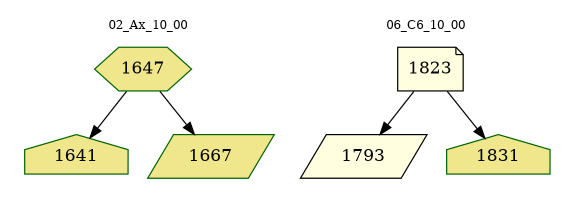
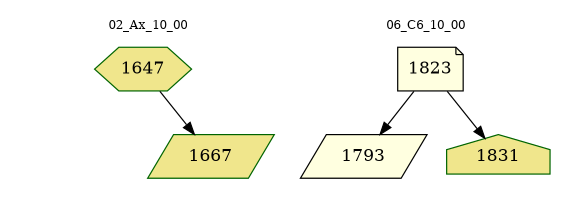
node "1641": removed
